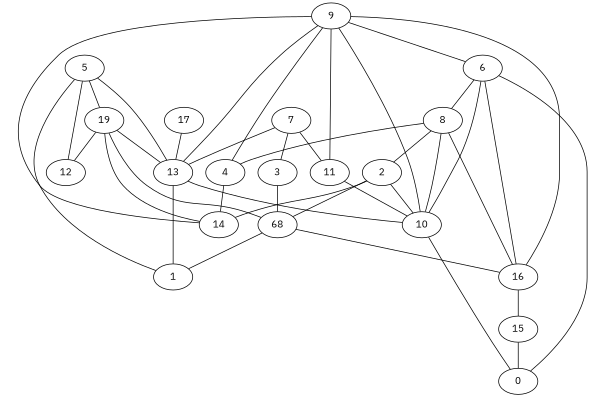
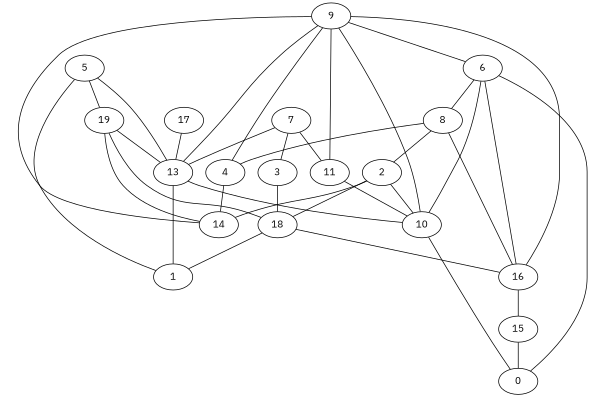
node "12": removed
edge "8" -- "10": removed
node "68": label "68" -> "18"
